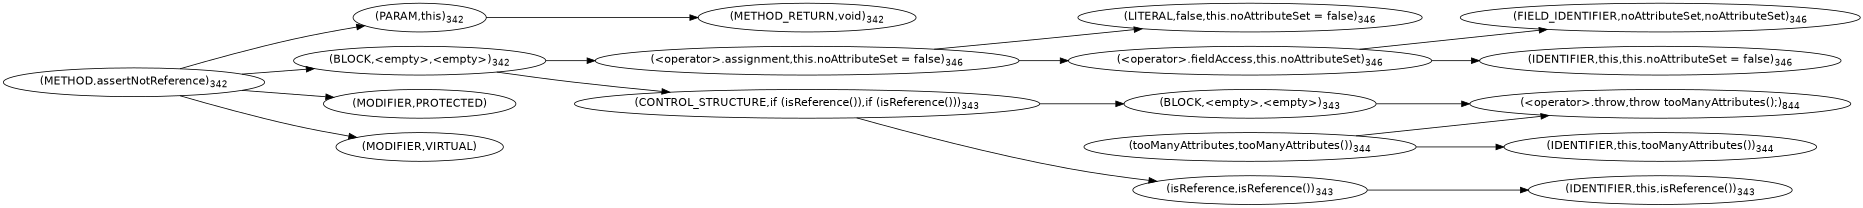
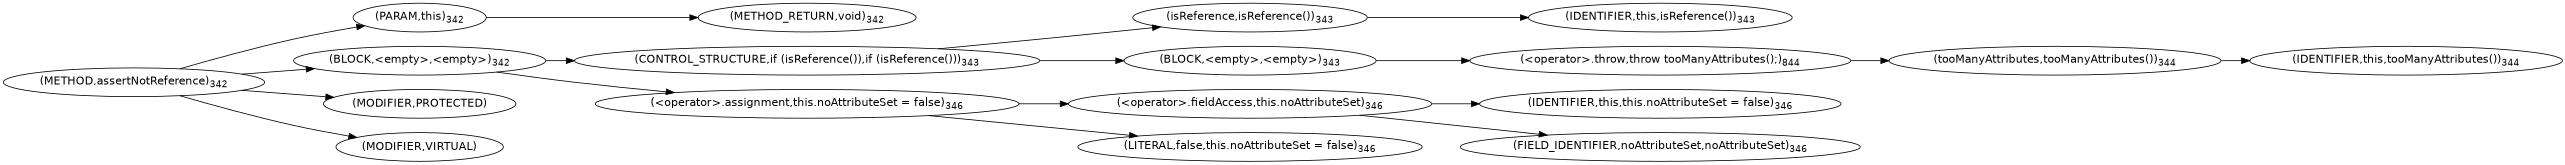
edge "(tooManyAttributes,tooManyAttributes())" -> "(<operator>.throw,throw tooManyAttributes();)": reversed
